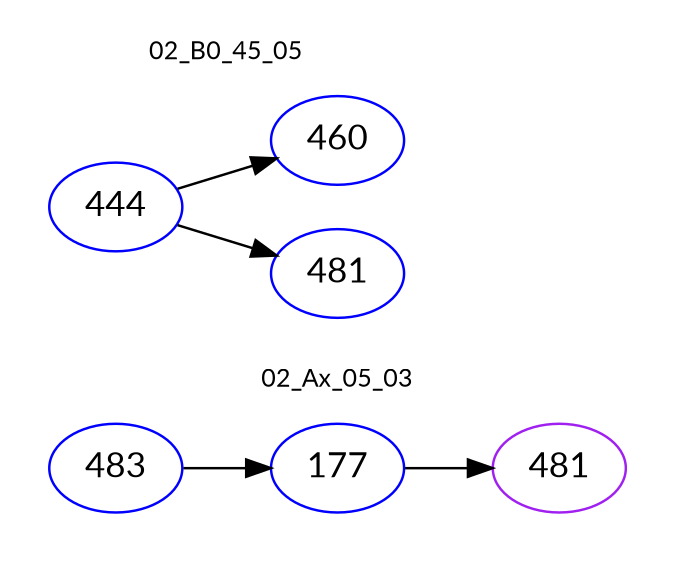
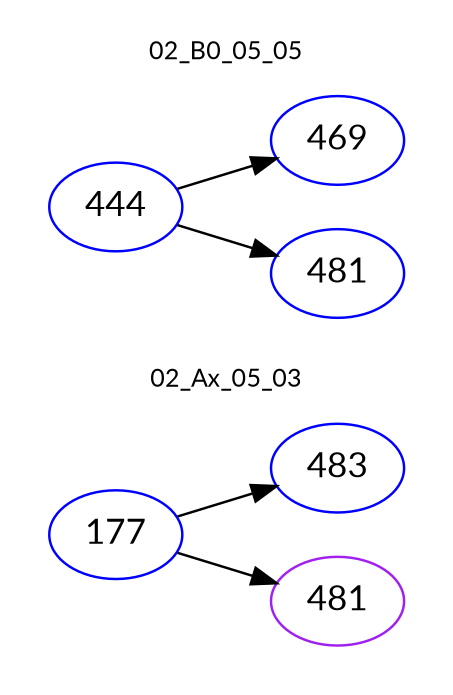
cluster "02_B0_45_05": label "02_B0_45_05" -> "02_B0_05_05"
node "460": label "460" -> "469"
edge "483" -> "177": reversed
